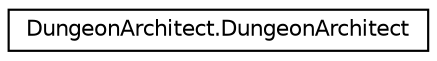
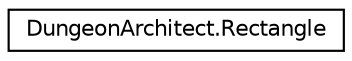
node "DungeonArchitect.DungeonArchitect": label "DungeonArchitect.DungeonArchitect" -> "DungeonArchitect.Rectangle"
